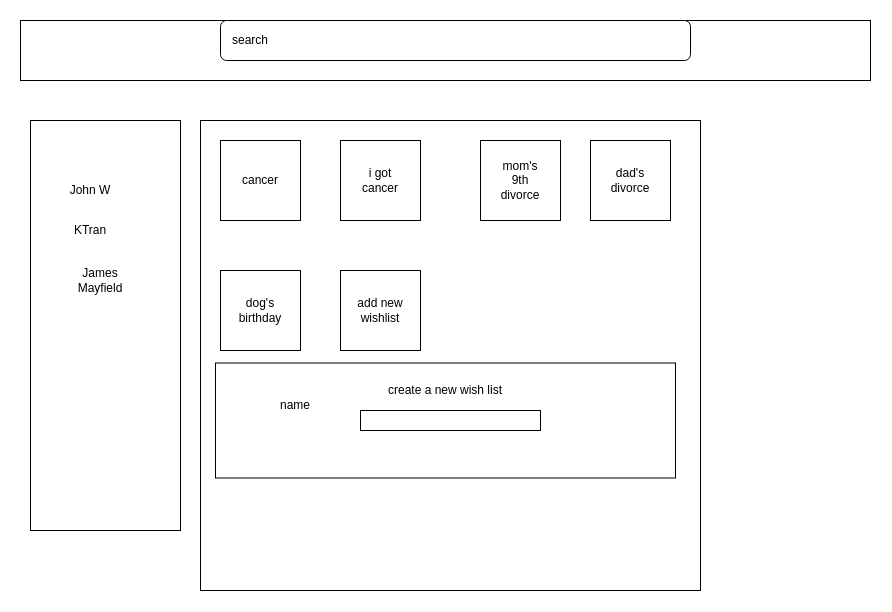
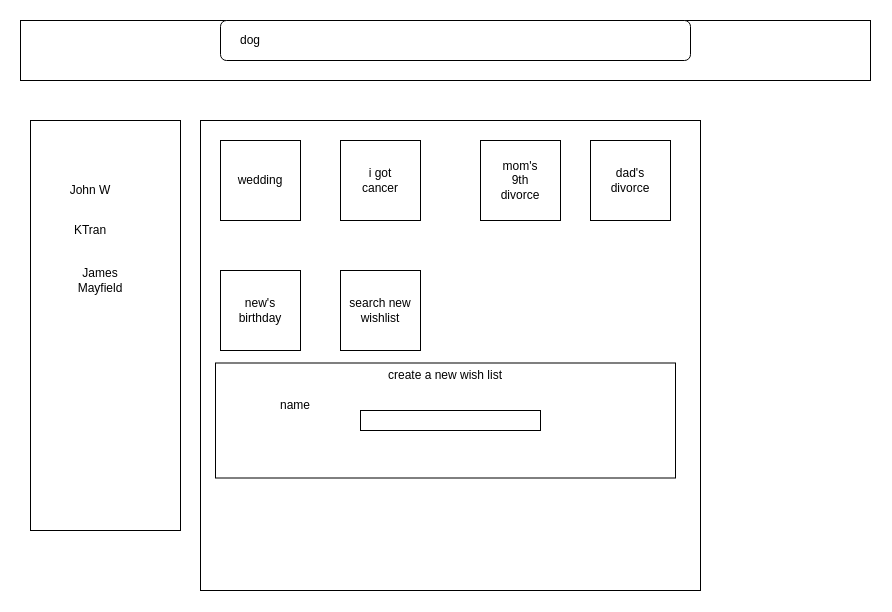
node "search": label "search" -> "dog"
node "cancer": label "cancer" -> "wedding"
node "dog's birthday": label "dog's birthday" -> "new's birthday"
node "add new wishlist": label "add new wishlist" -> "search new wishlist"
node "create a new wish list": moved (446, 391) -> (446, 376)
